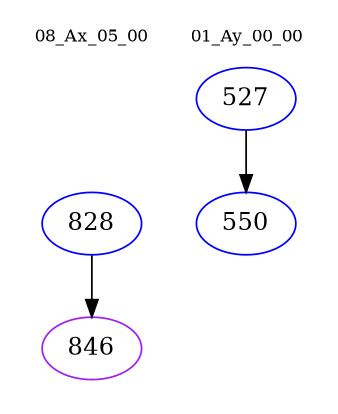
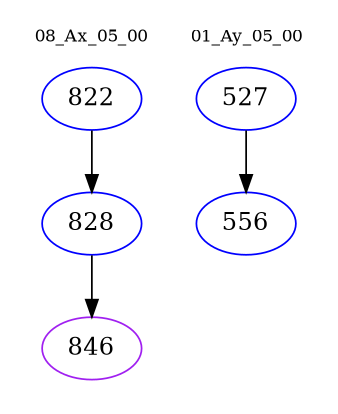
cluster "01_Ay_00_00": label "01_Ay_00_00" -> "01_Ay_05_00"
node "822": added
node "550": label "550" -> "556"
